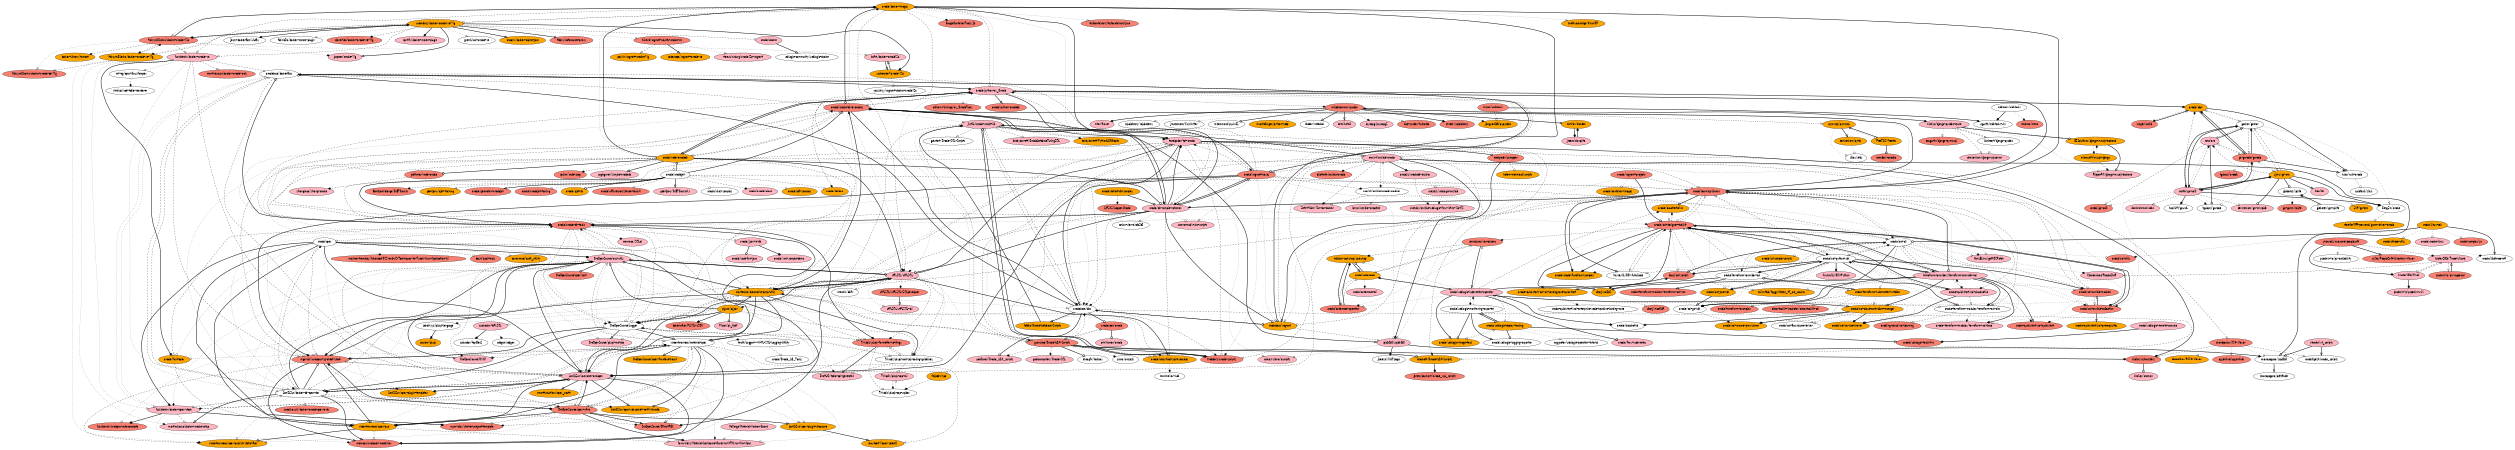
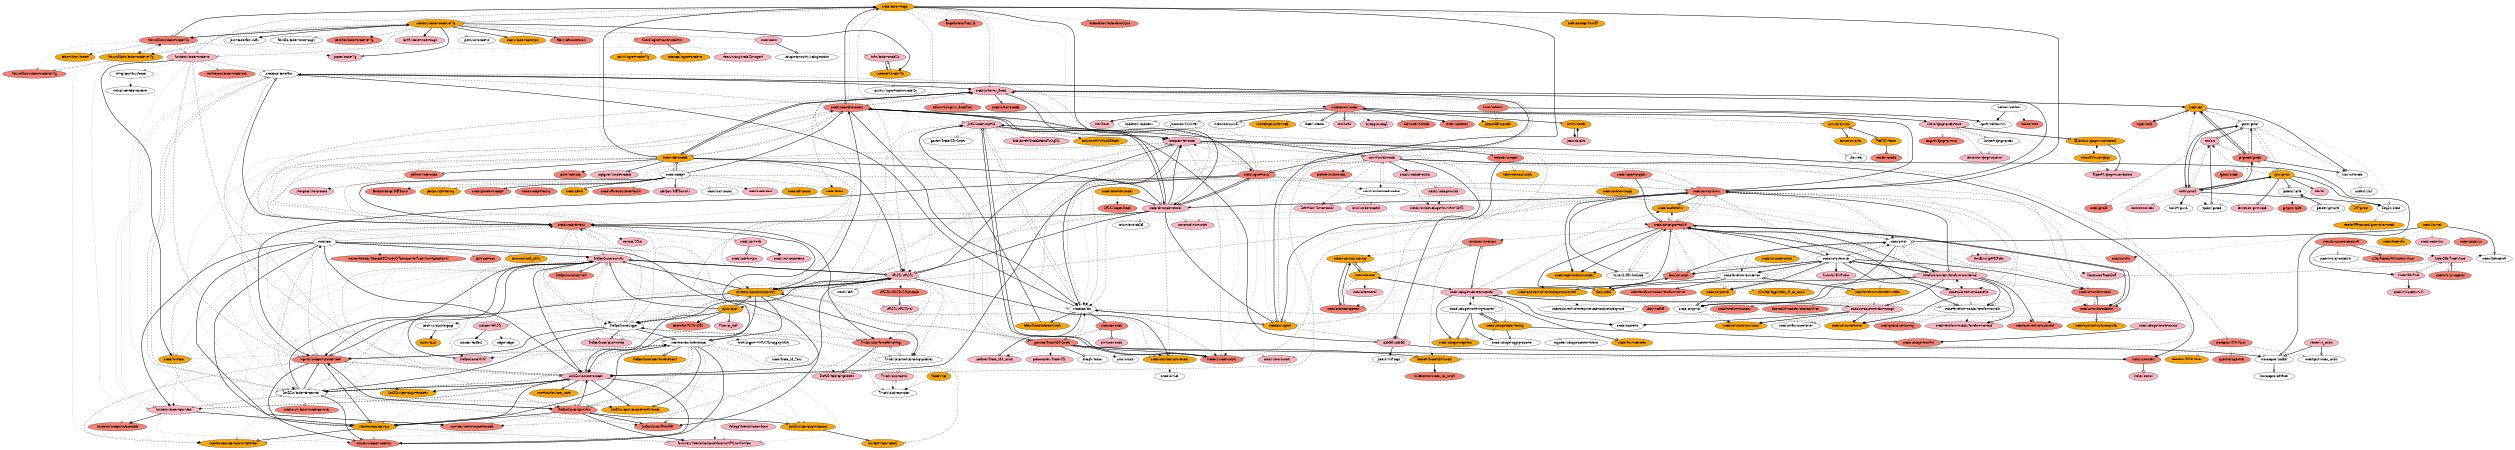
node "oracle/oci-cloud-controller-manager": fillcolor orange -> lightpink
node "oracle/fmw-kubernetes": fillcolor lightpink -> orange
node "maxime/dw-vldb": label "maxime/dw-vldb" -> "oracle/dw-vldb"
node "jeremybaumont/oracle_sql_scripts": label "jeremybaumont/oracle_sql_scripts" -> "mkleehammer/oracle_sql_scripts"
node "martindsouza/docker-oracle-setup": removed
